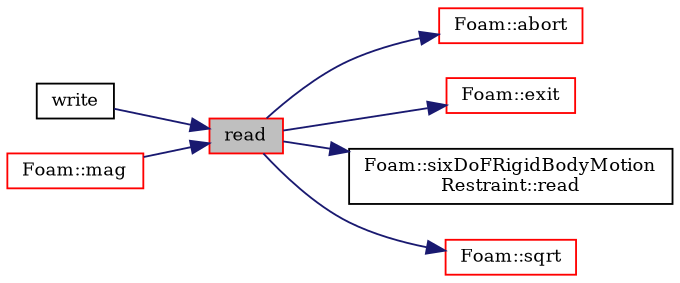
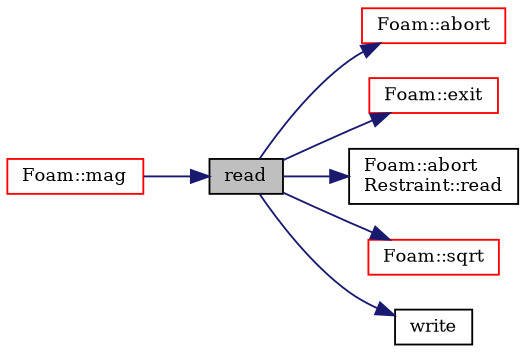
edge "write" -> "read": reversed
node "read": color red -> black
node "Foam::sixDoFRigidBodyMotion Restraint::read": label "Foam::sixDoFRigidBodyMotion Restraint::read" -> "Foam::abort Restraint::read"
